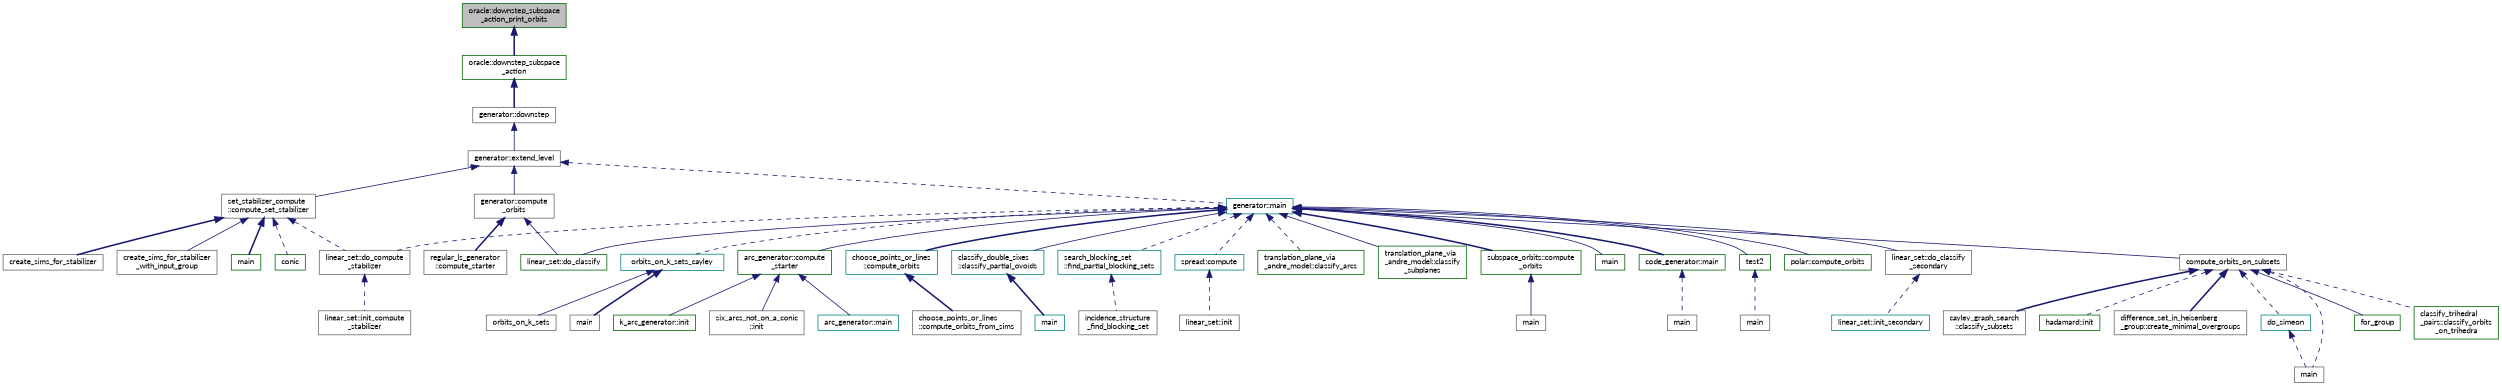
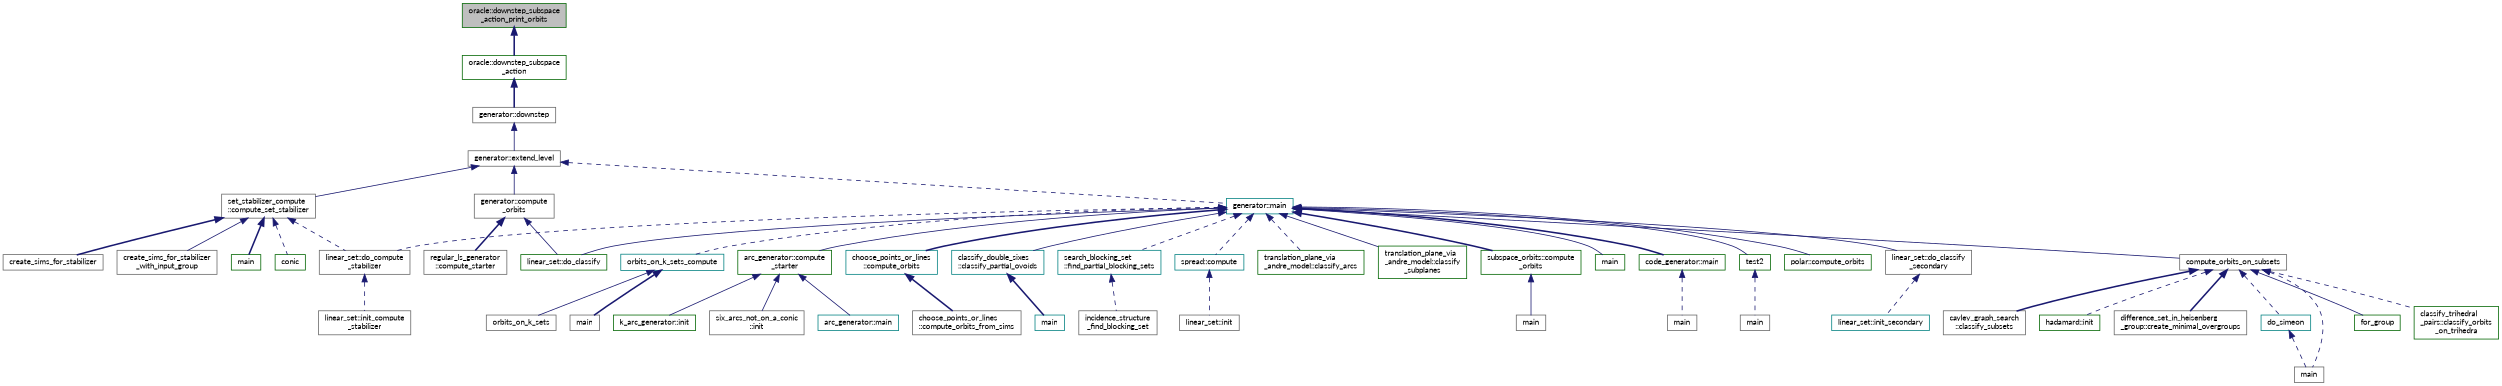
node "orbits_on_k_sets_cayley": label "orbits_on_k_sets_cayley" -> "orbits_on_k_sets_compute"
